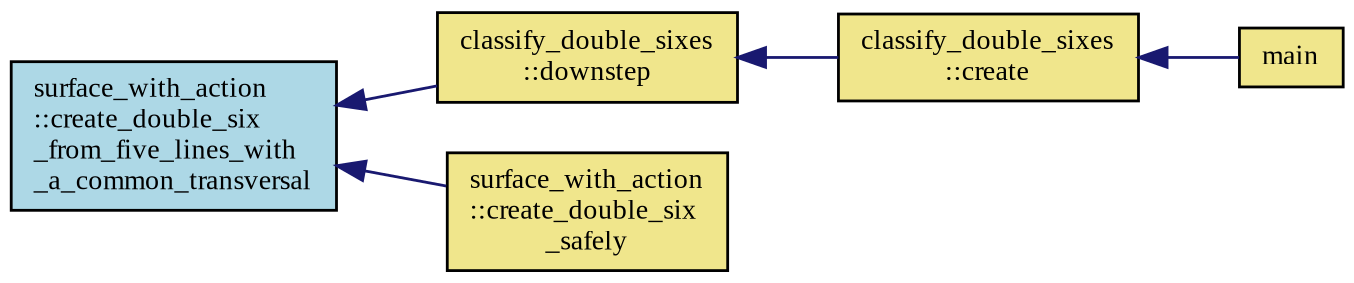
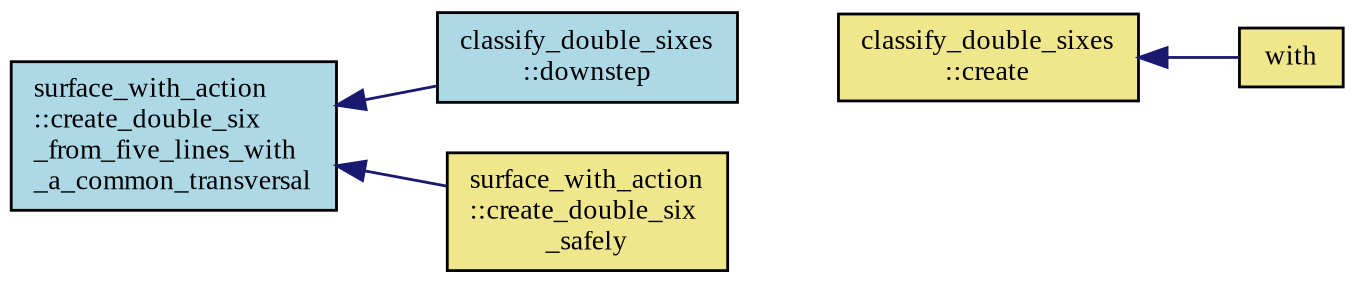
node "classify_double_sixes ::downstep": fillcolor khaki -> lightblue
edge "classify_double_sixes ::create" -> "classify_double_sixes ::downstep": removed
node "main": label "main" -> "with"
